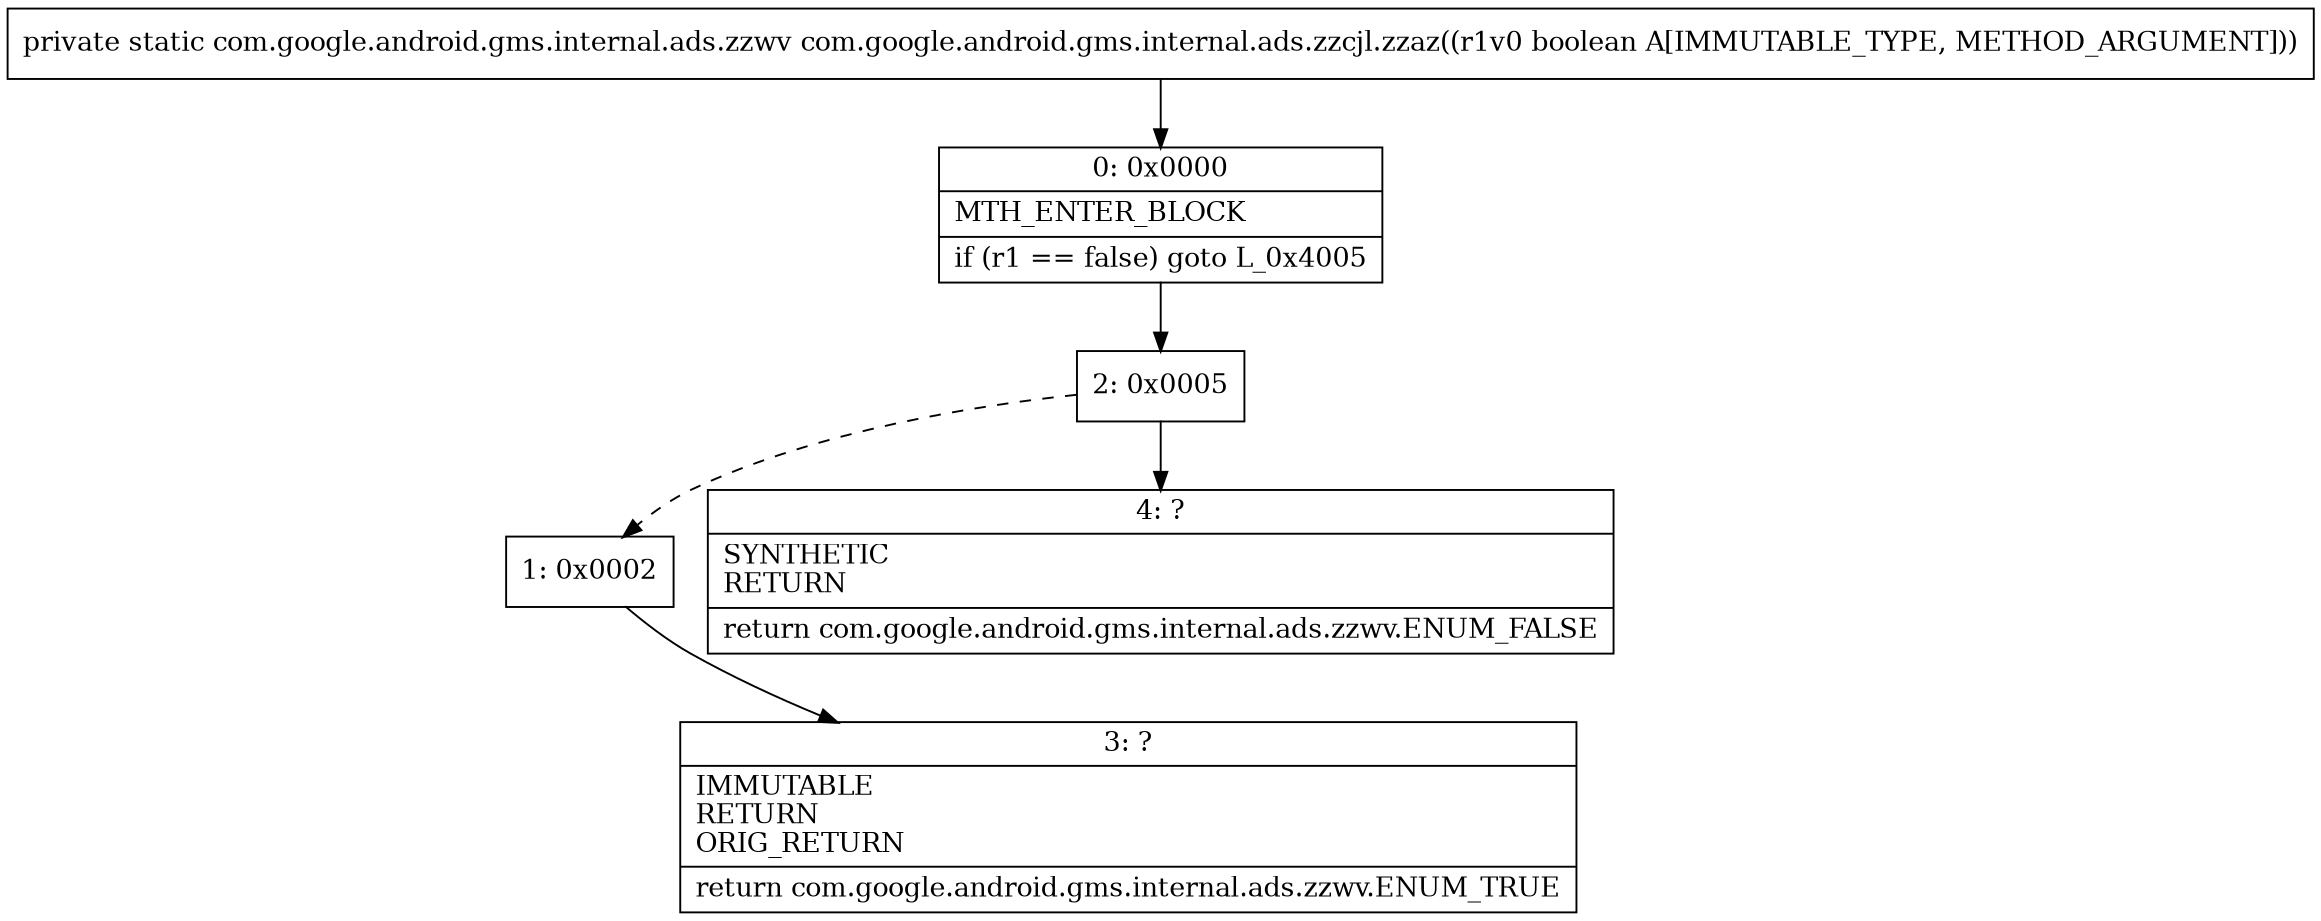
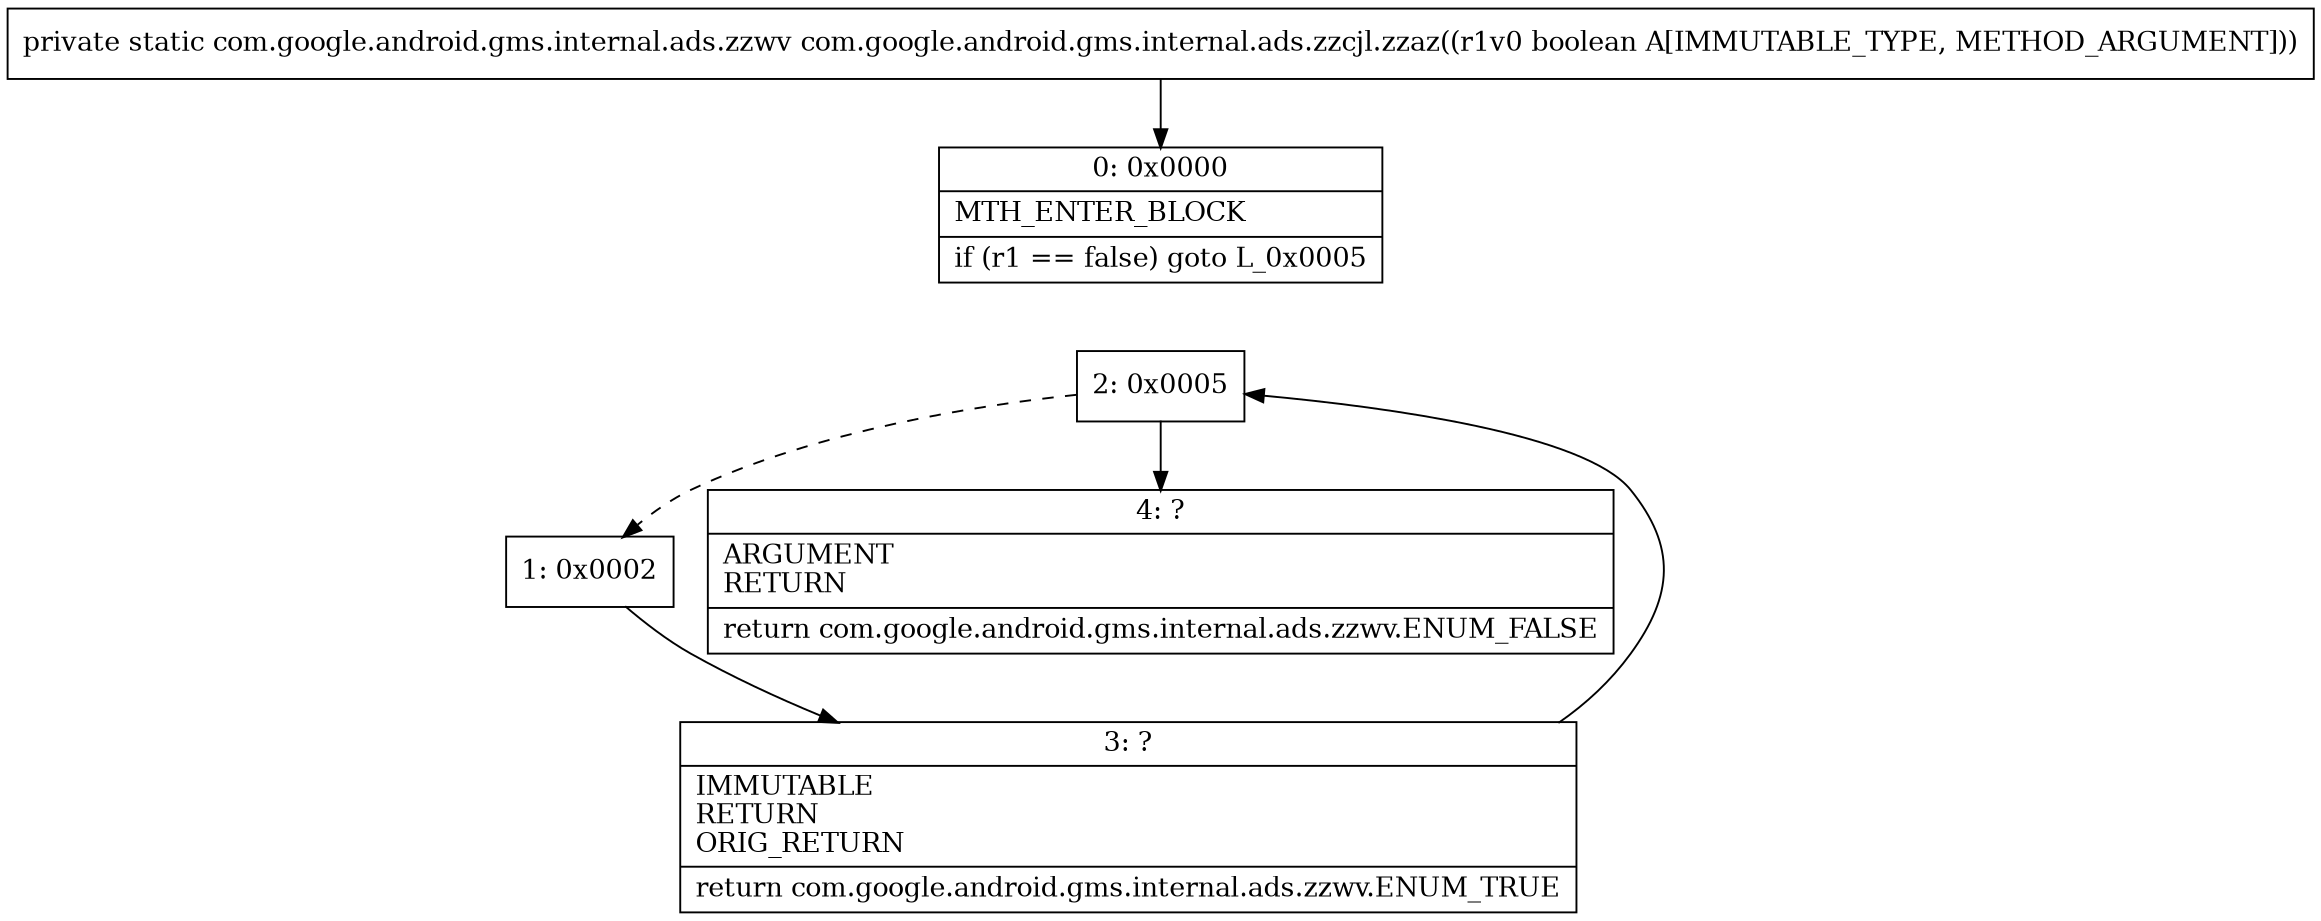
node "0: 0x0000": text "if (r1 == false) goto L_0x4005" -> "if (r1 == false) goto L_0x0005"
edge "0: 0x0000" -> "2: 0x0005": now "3: ?" -> "2: 0x0005"
node "4: ?": text "SYNTHETIC" -> "ARGUMENT"
